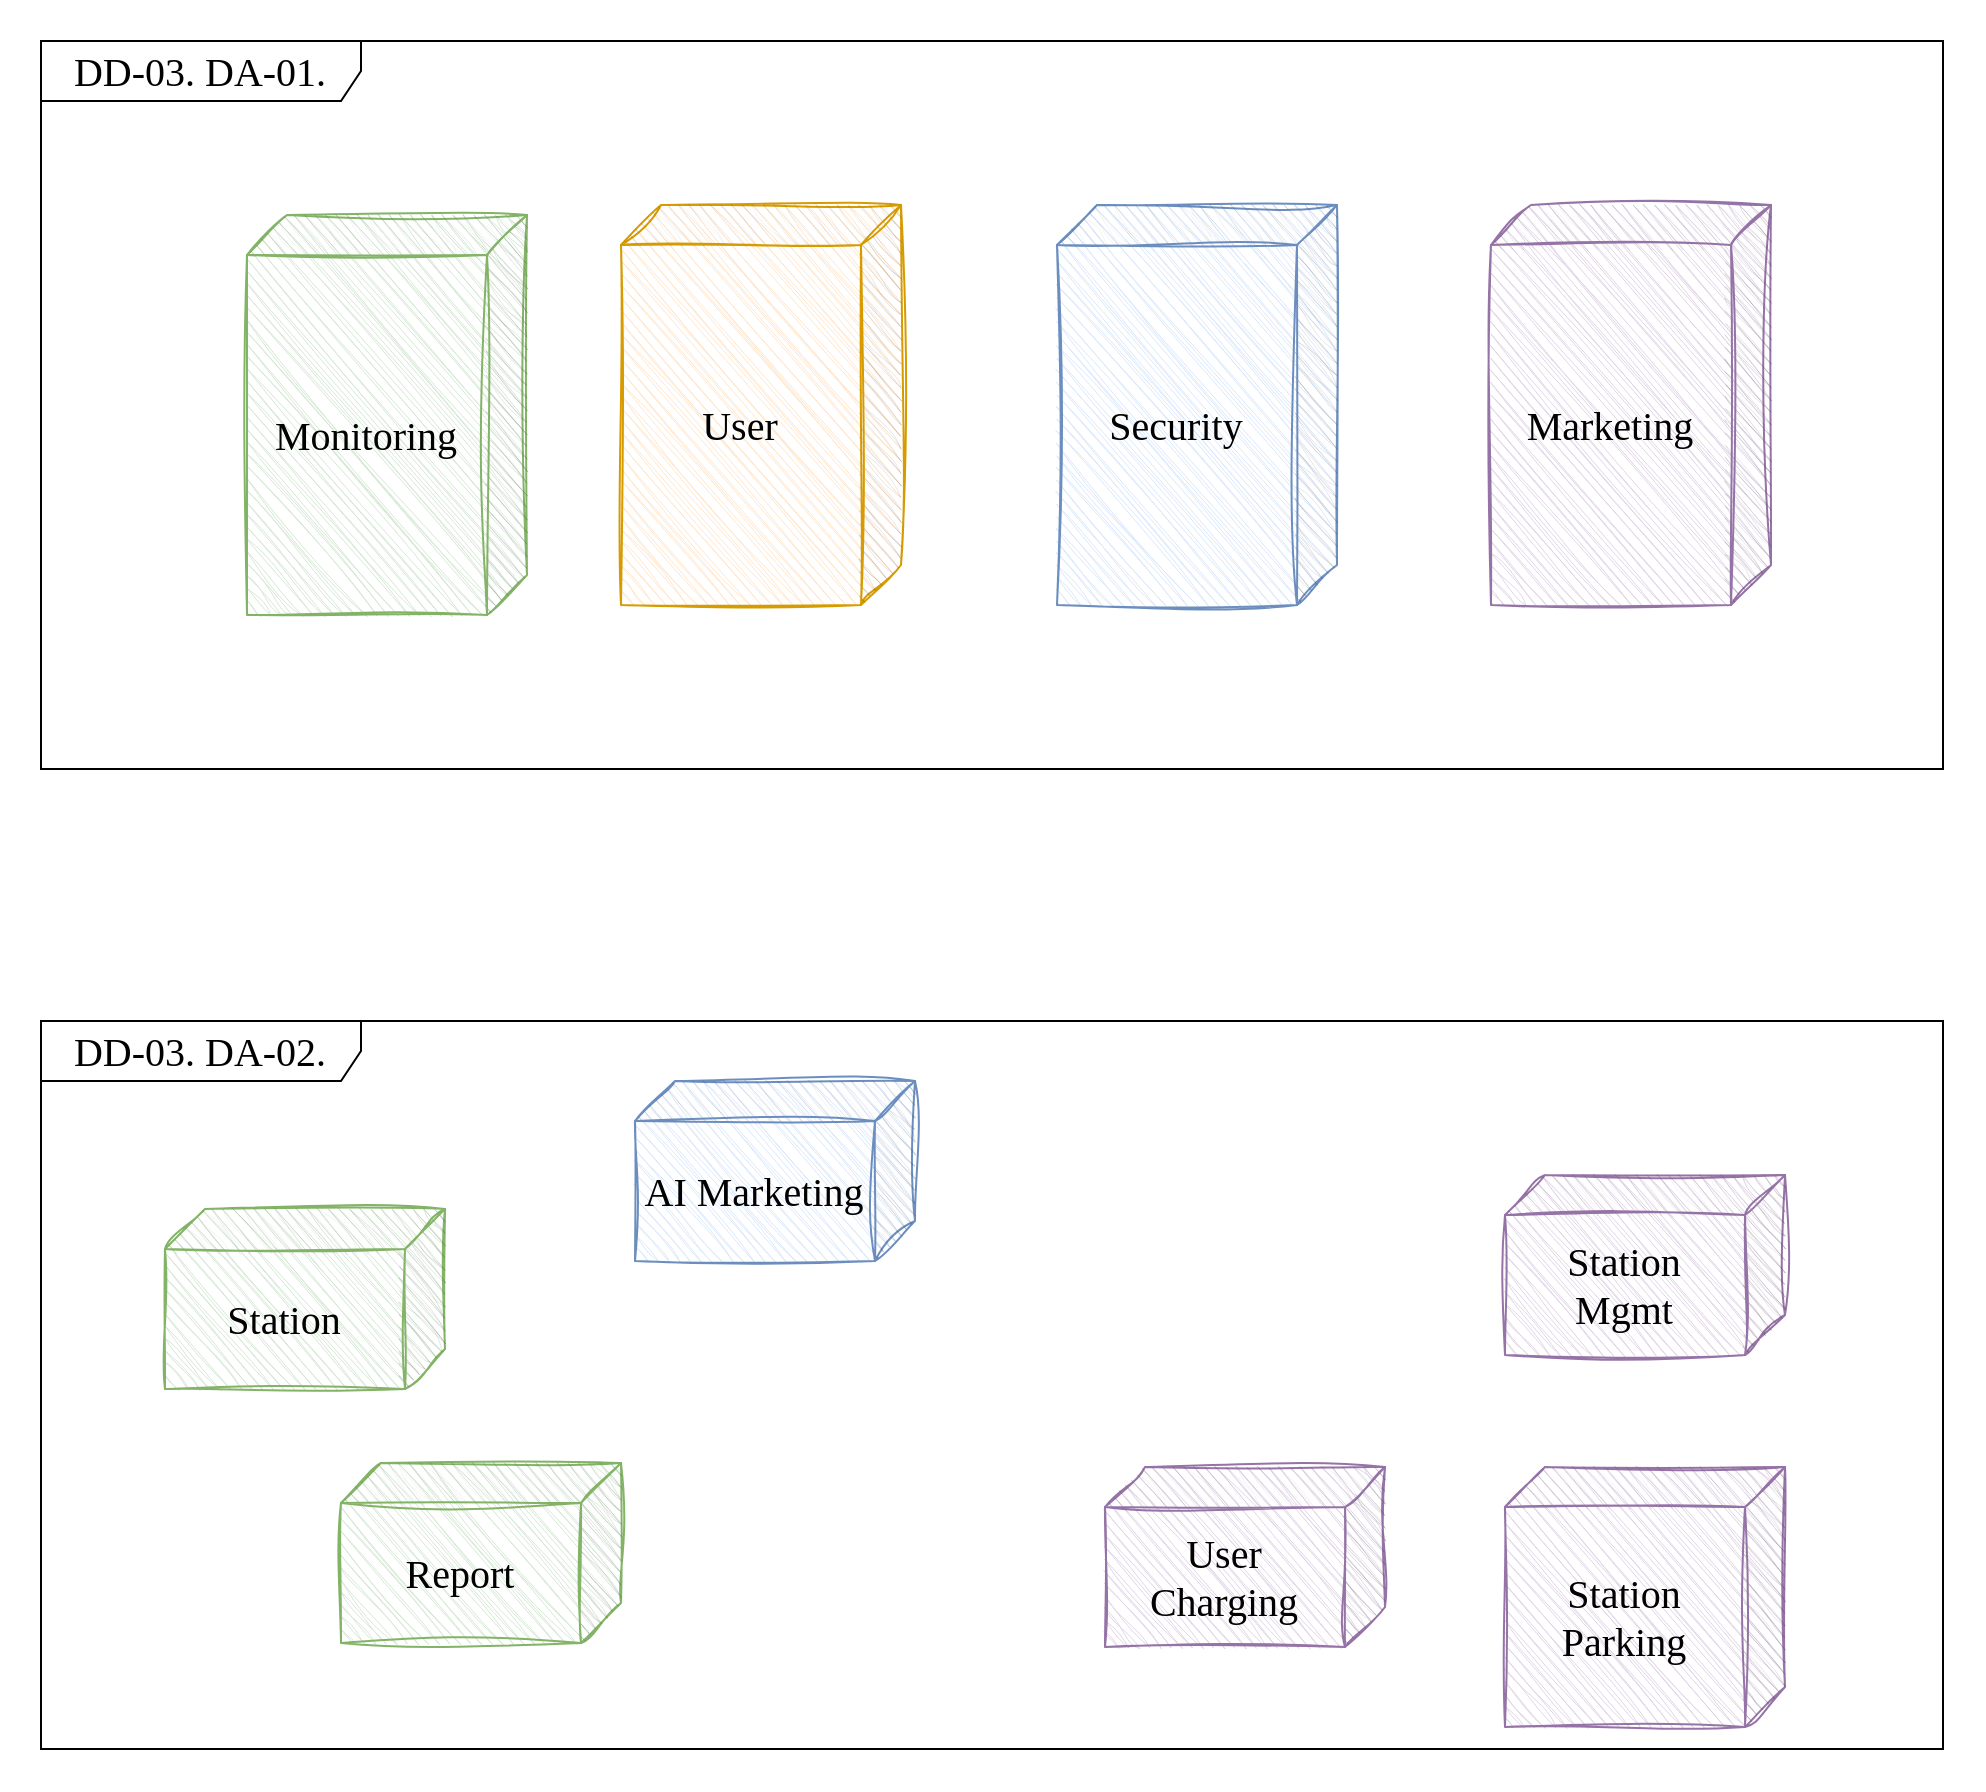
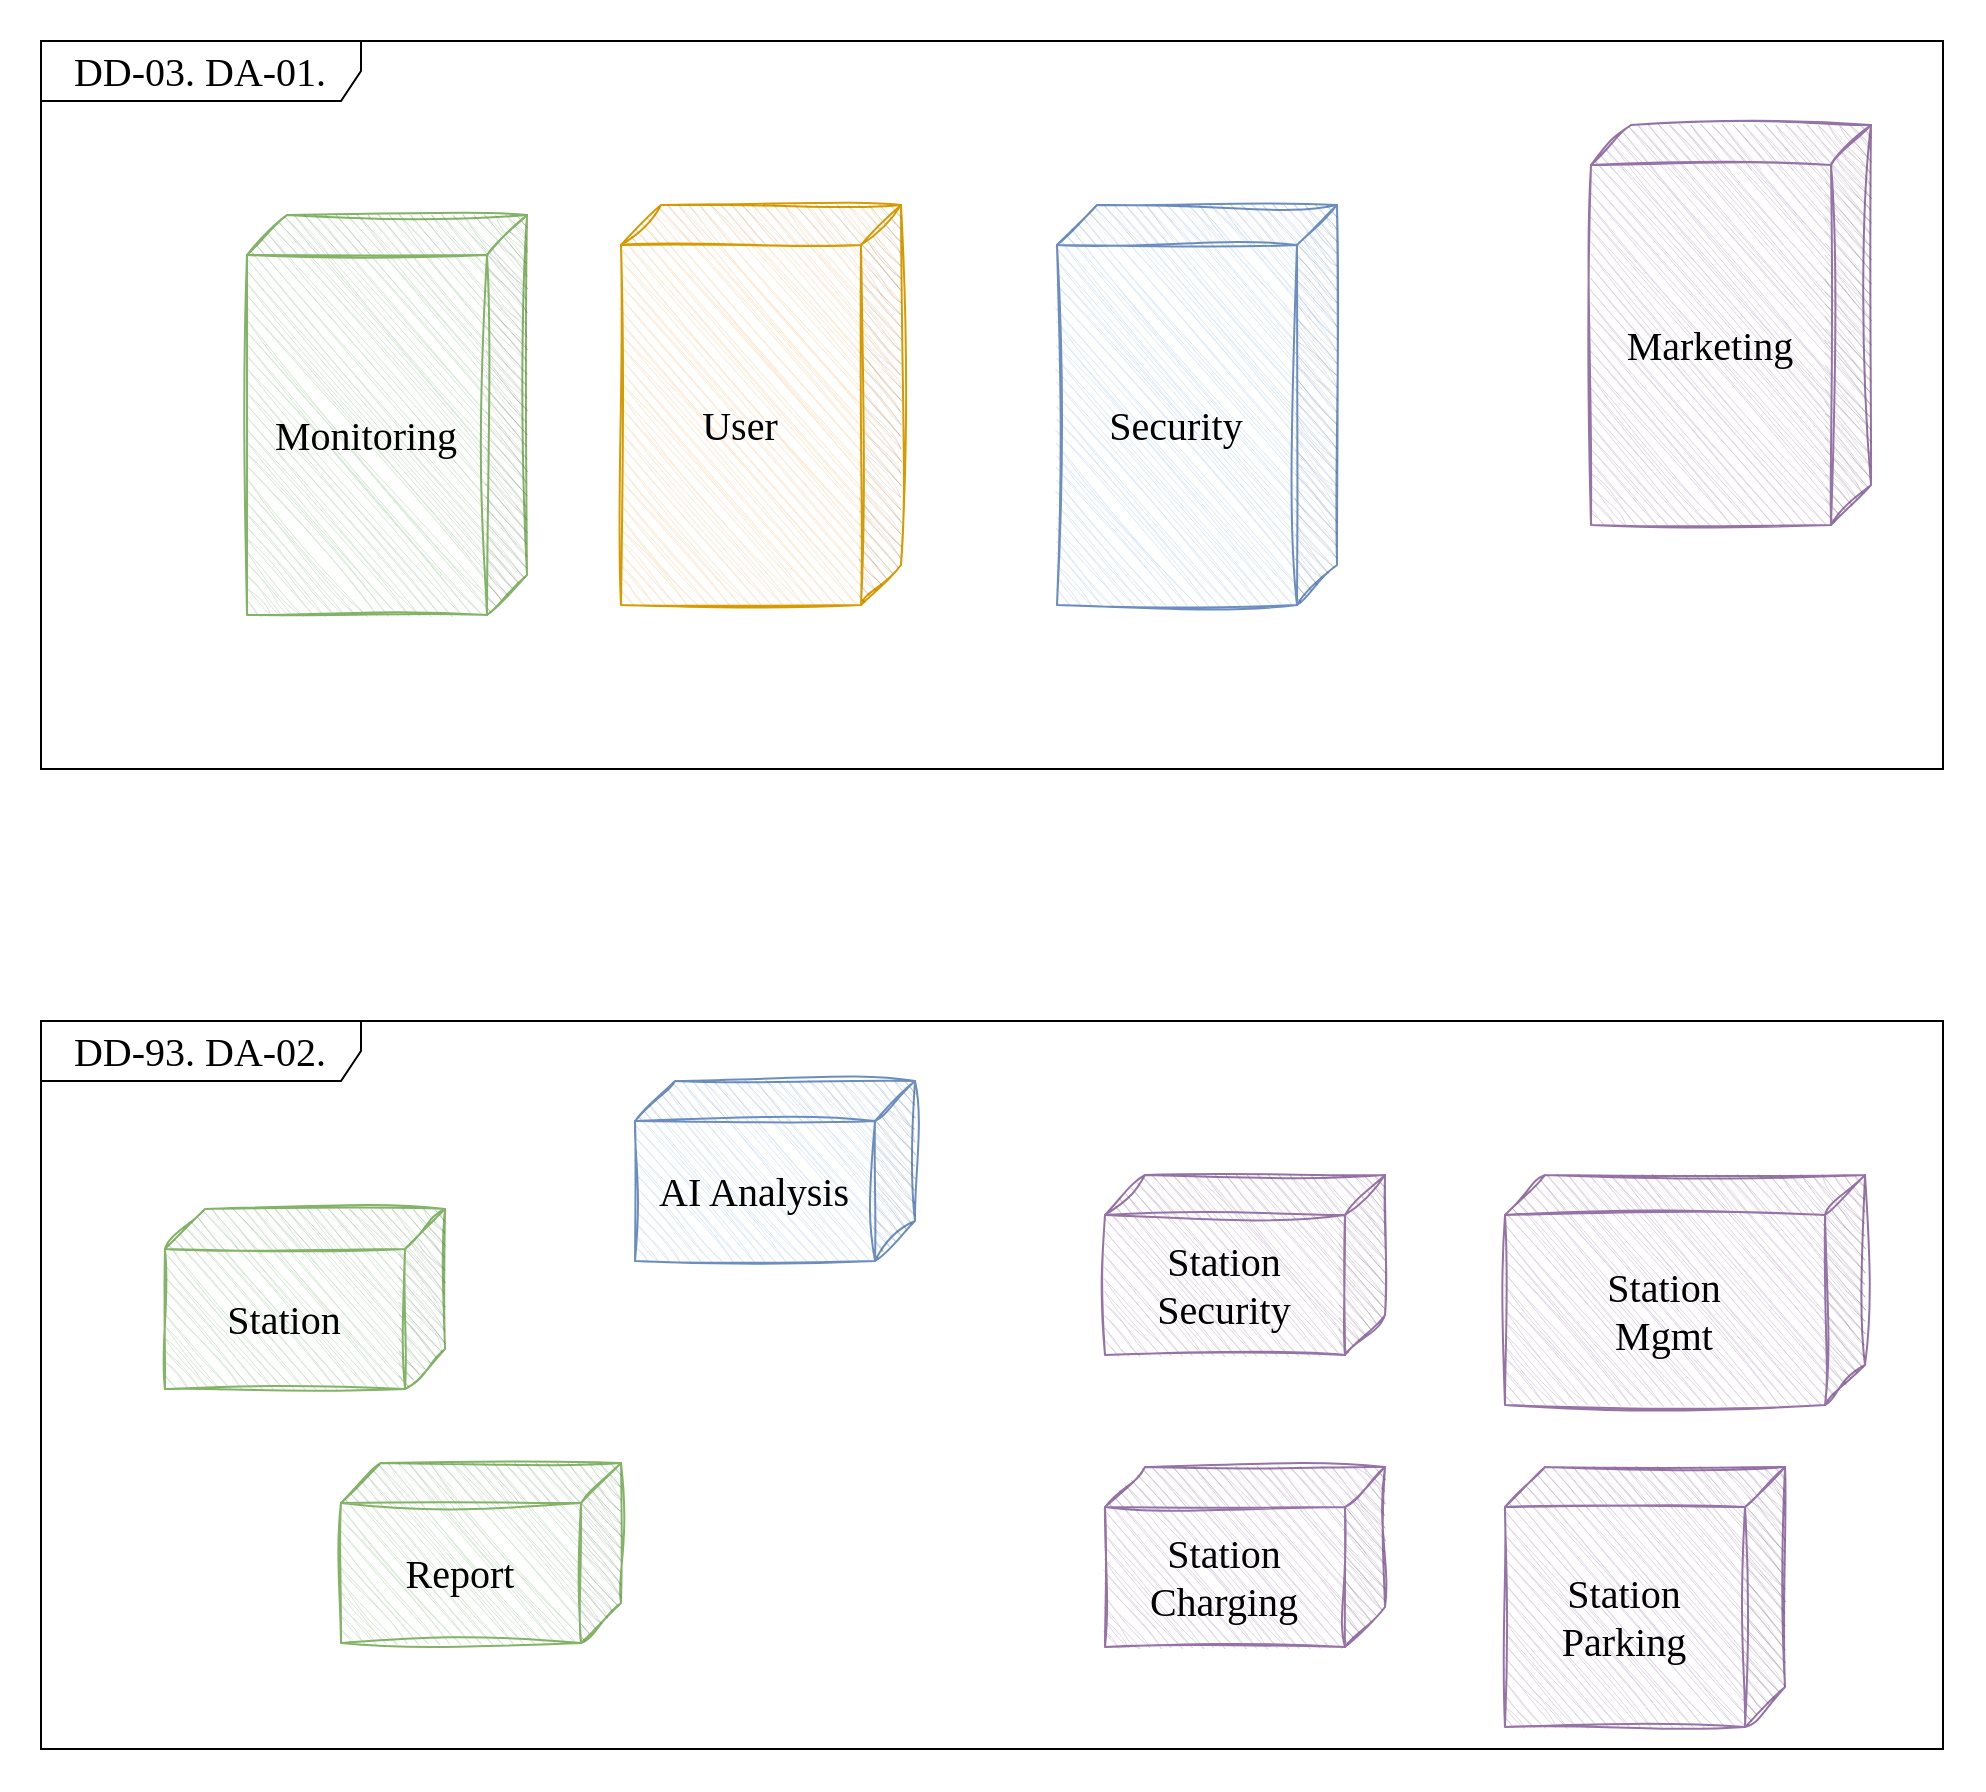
node "Marketing": moved (1631, 405) -> (1731, 325)
node "DD-03. DA-02.": label "DD-03. DA-02." -> "DD-93. DA-02."
node "AI Marketing": label "AI Marketing" -> "AI Analysis"
node "Station Security": added
node "Station Mgmt": size 280x180 -> 360x230
node "User Charging": label "User Charging" -> "Station Charging"
